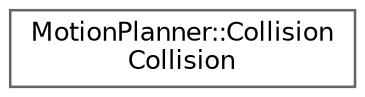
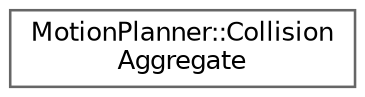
node "MotionPlanner::Collision Collision": label "MotionPlanner::Collision Collision" -> "MotionPlanner::Collision Aggregate"
